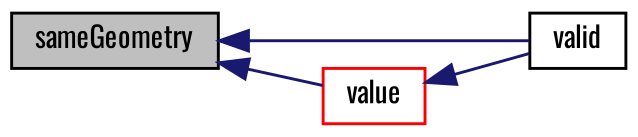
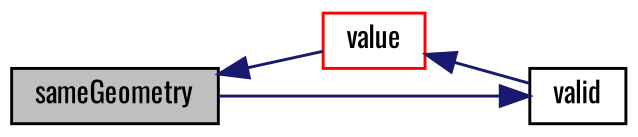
edge "valid" -> "sameGeometry": reversed
